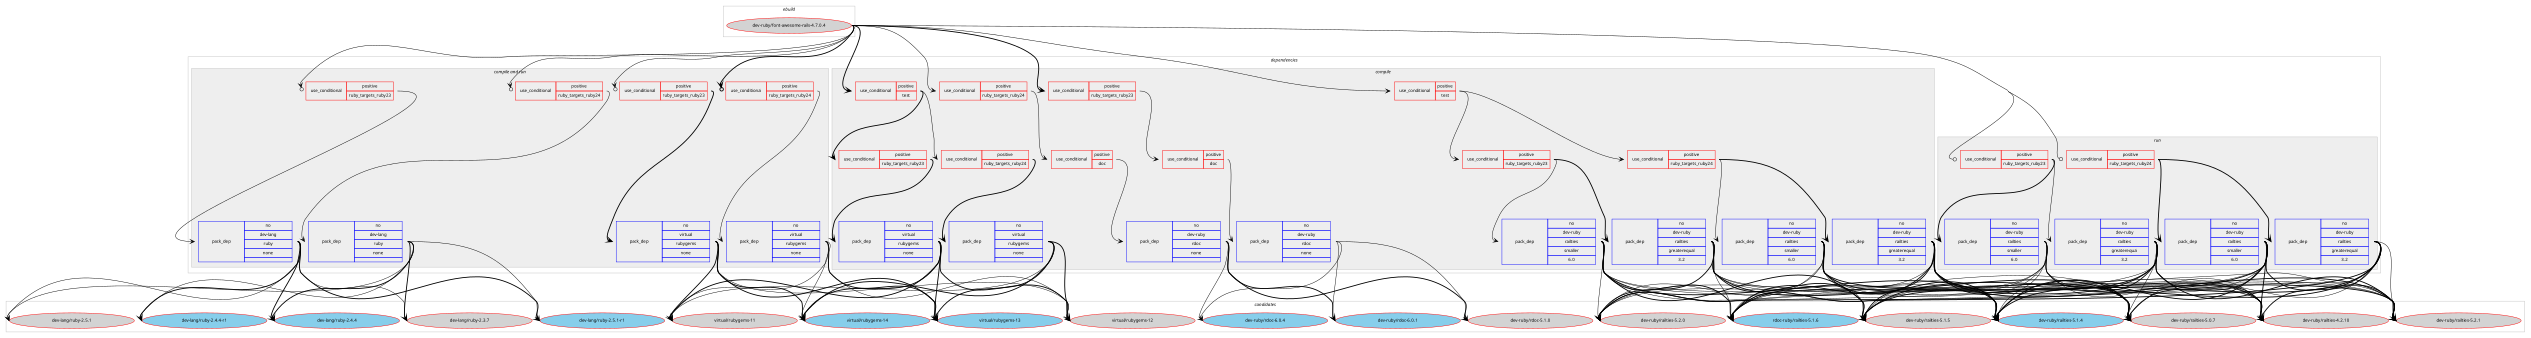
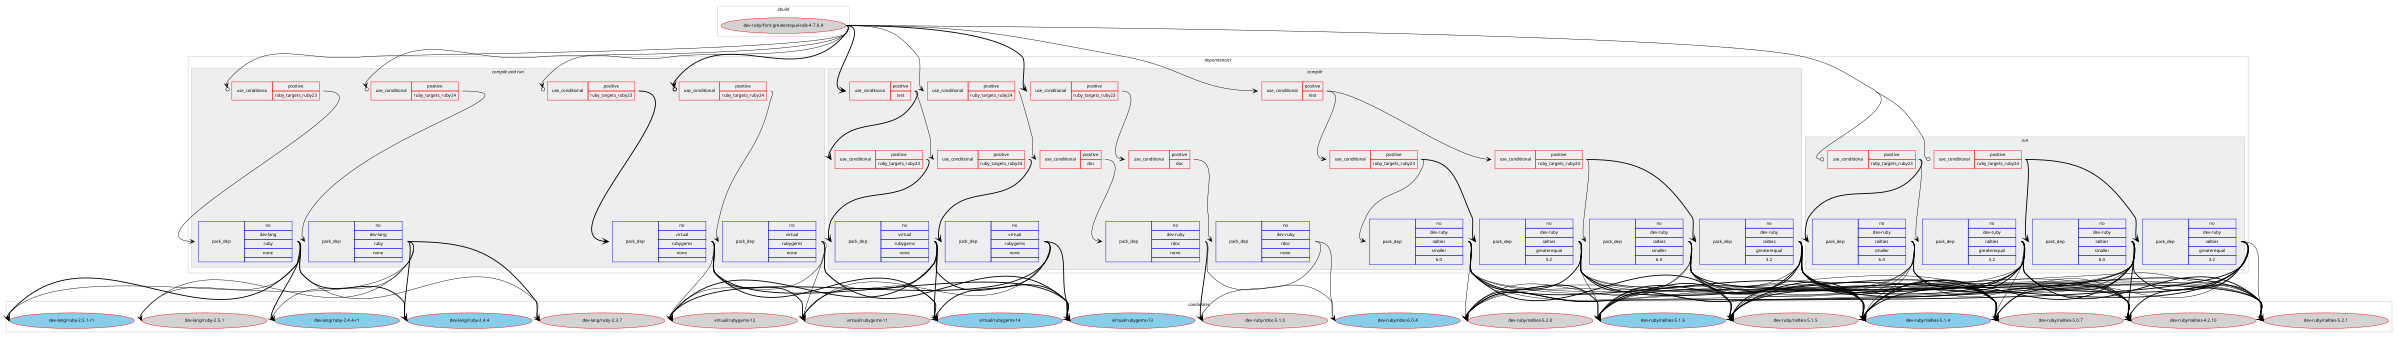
node "dev-ruby/font-awesome-rails-4.7.0.4": label "dev-ruby/font-awesome-rails-4.7.0.4" -> "dev-ruby/font-greaterequal-rails-4.7.0.4"
node "dev-ruby/rdoc-6.0.1": removed
node "rdoc-ruby/railties-5.1.6": label "rdoc-ruby/railties-5.1.6" -> "dev-ruby/railties-5.1.6"
